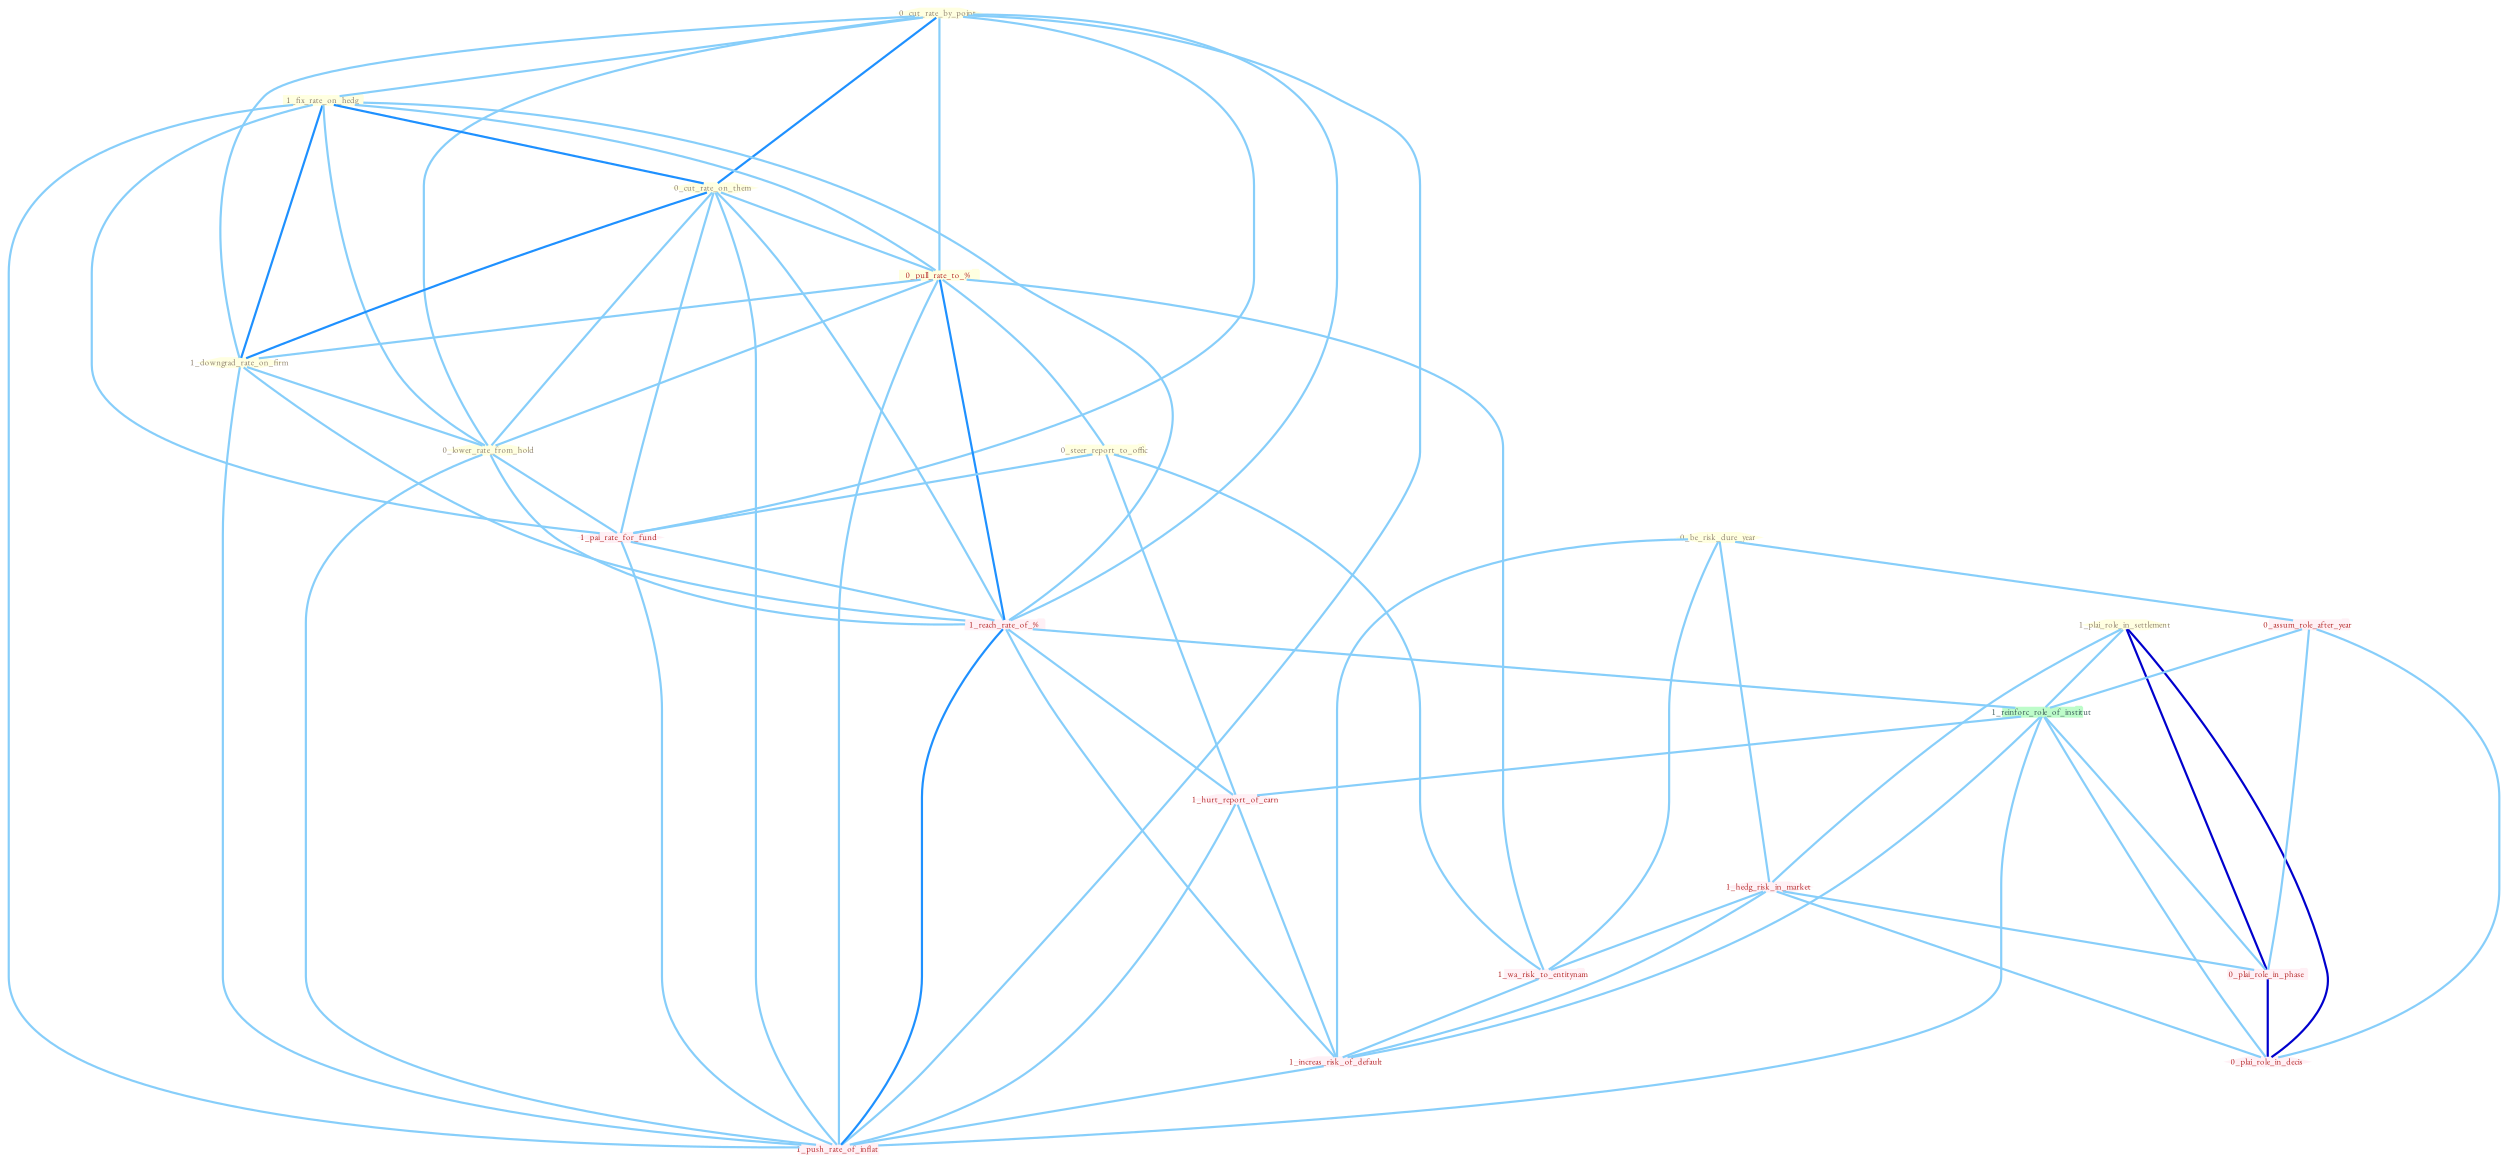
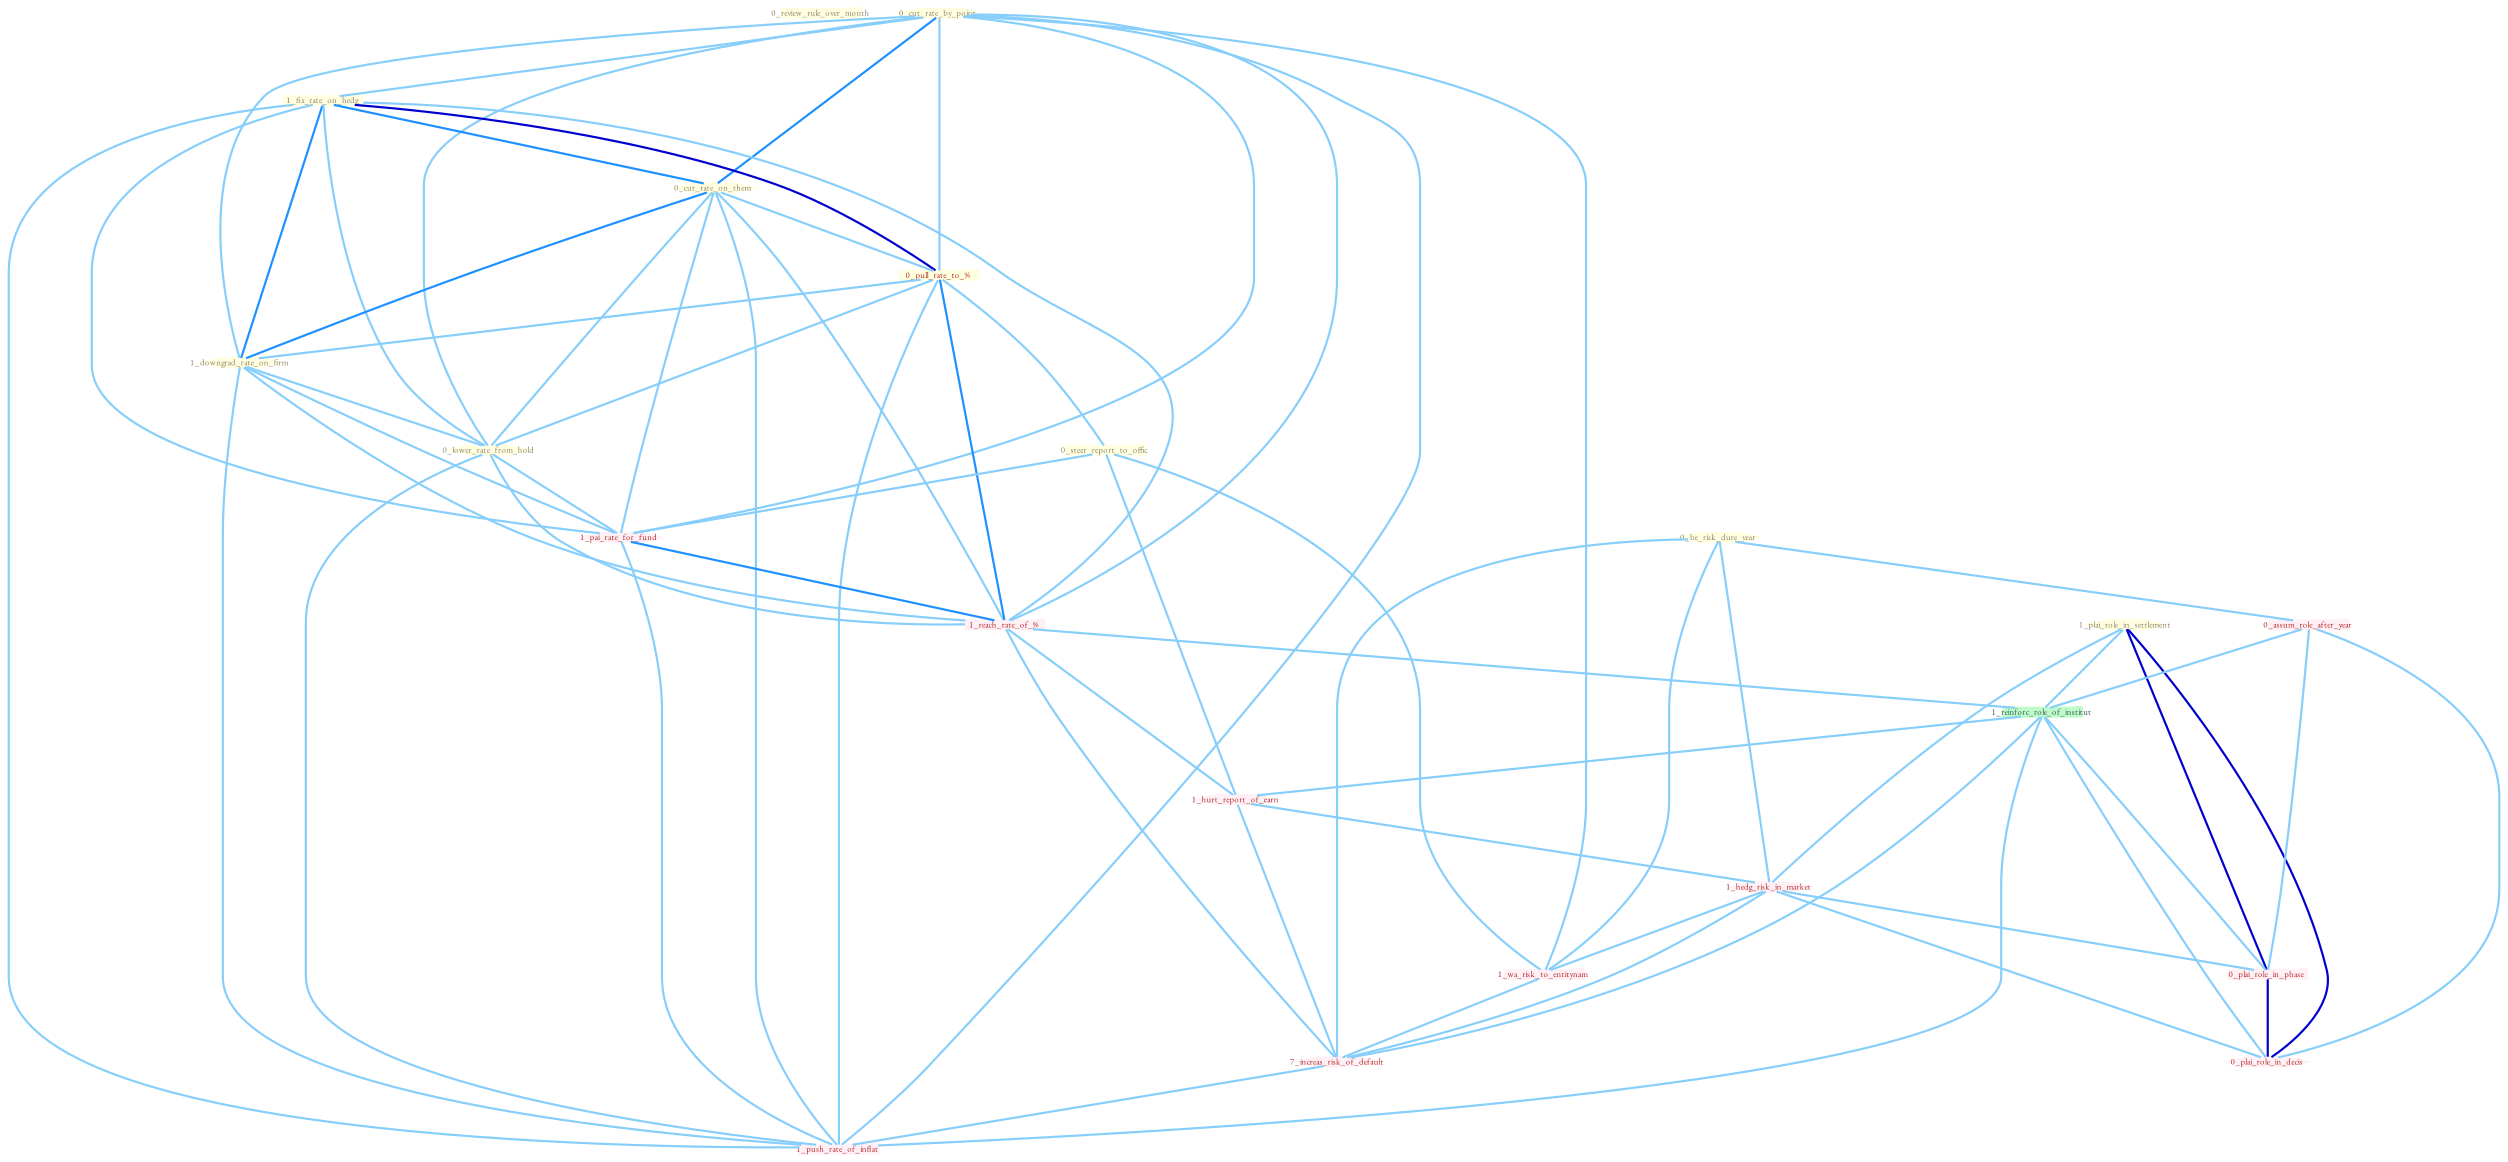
node "0_review_rule_over_month": added
edge "1_fix_rate_on_hedg" -- "0_pull_rate_to_%": color #87cefa -> #0000cd
edge "0_pull_rate_to_%" -- "1_wa_risk_to_entitynam": now "0_cut_rate_by_point" -- "1_wa_risk_to_entitynam"
edge "1_downgrad_rate_on_firm" -- "1_pai_rate_for_fund": added
edge "1_pai_rate_for_fund" -- "1_reach_rate_of_%": color #87cefa -> #1e90ff
edge "1_reach_rate_of_%" -- "1_push_rate_of_inflat": removed
edge "1_hurt_report_of_earn" -- "1_push_rate_of_inflat": now "1_hurt_report_of_earn" -- "1_hedg_risk_in_market"
node "1_increas_risk_of_default": label "1_increas_risk_of_default" -> "7_increas_risk_of_default"
